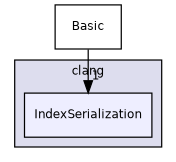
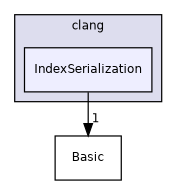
edge "Basic" -> "IndexSerialization": reversed
